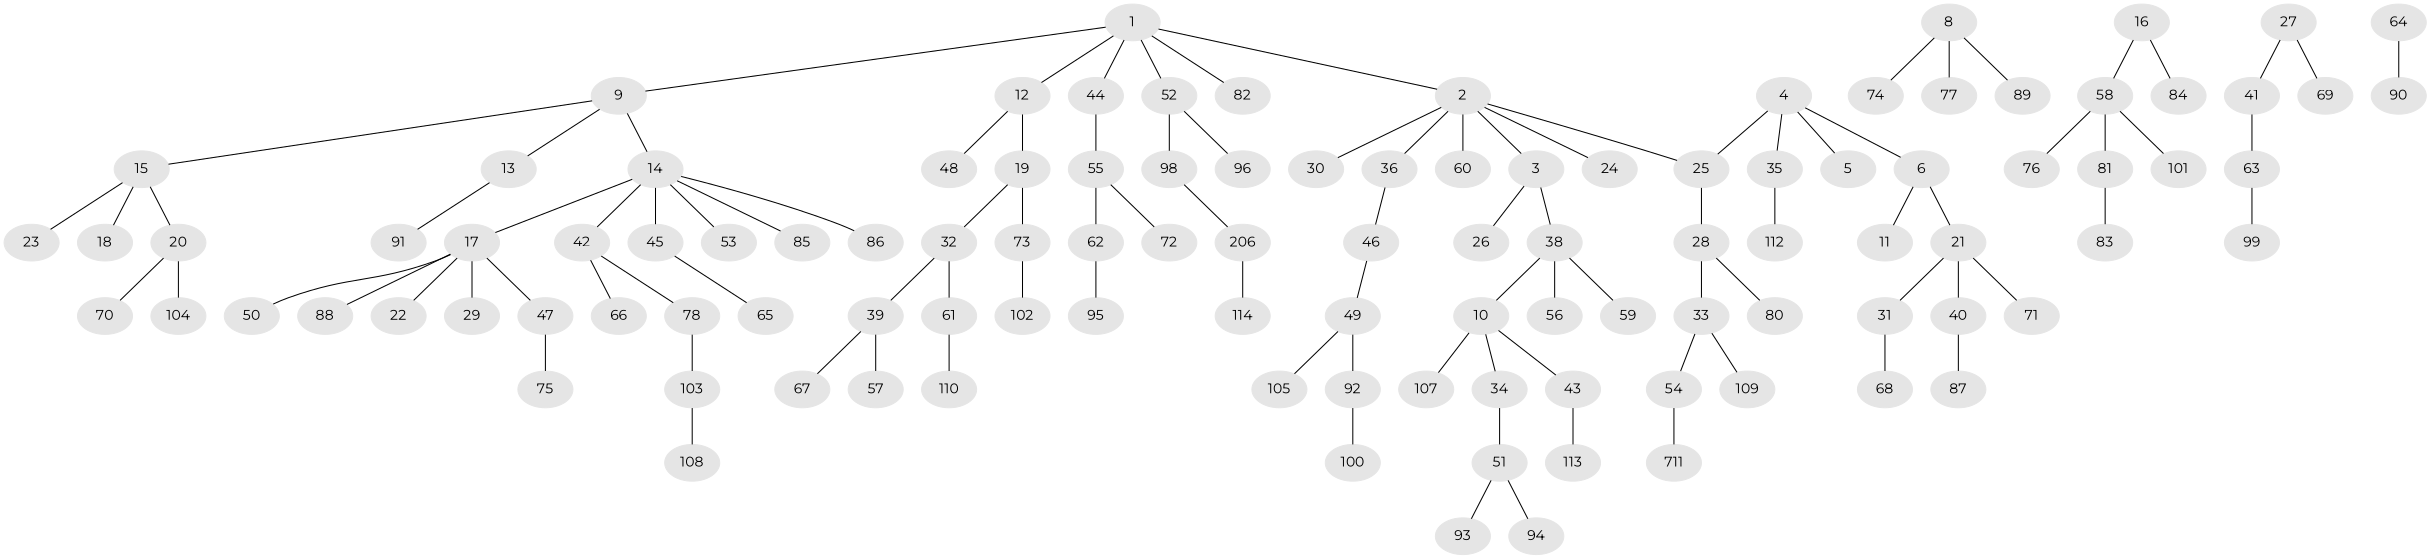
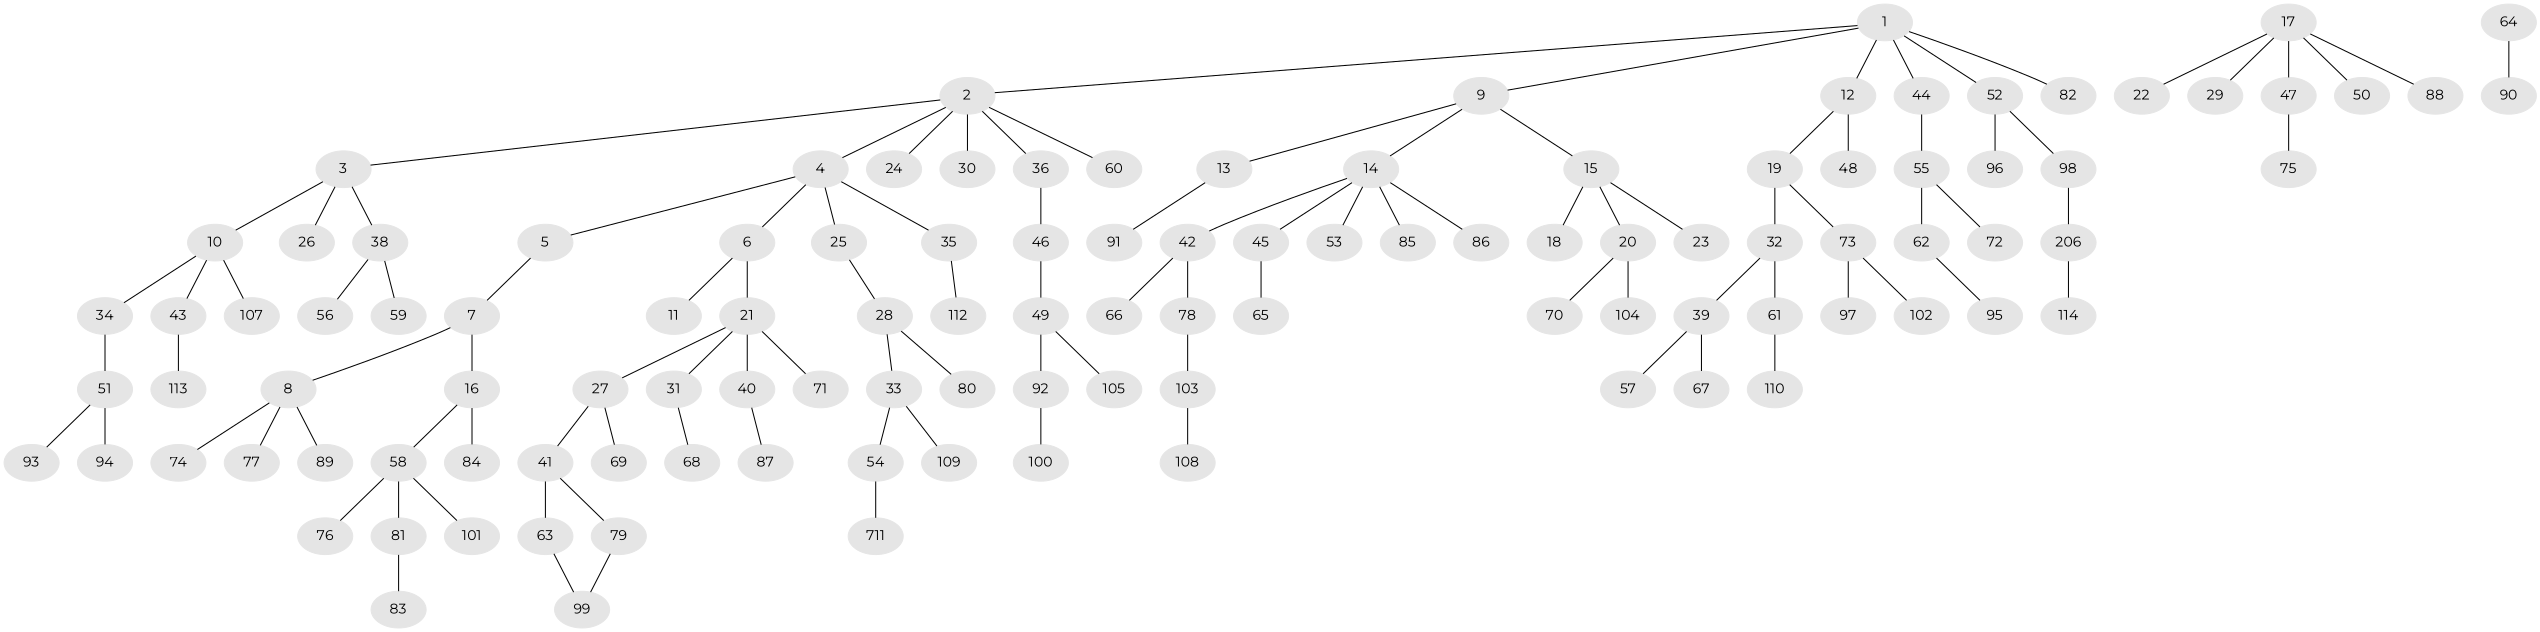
edge "2" -- "25": now "2" -- "4"
edge "14" -- "17": removed
edge "38" -- "10": now "3" -- "10"
node "7": added
node "97": added
edge "21" -- "27": added
node "79": added
